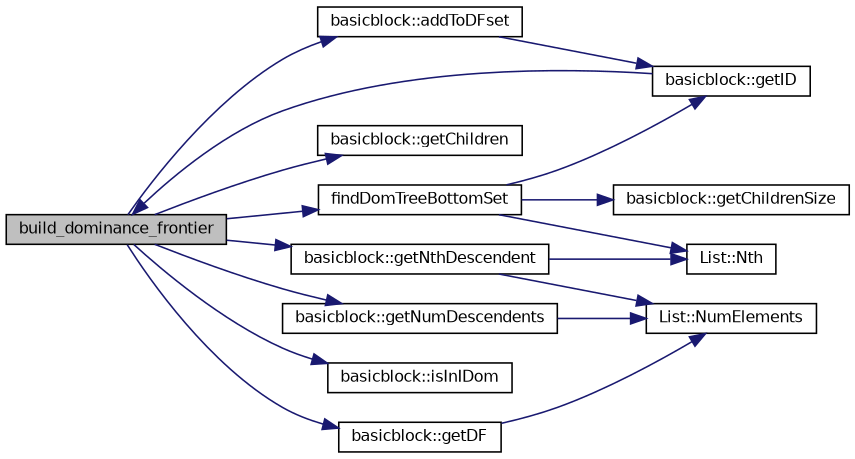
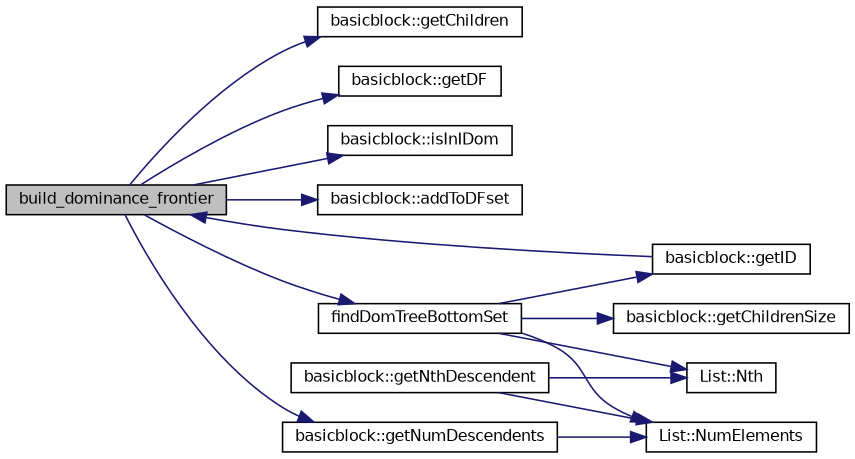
edge "basicblock::addToDFset" -> "basicblock::getID": removed
edge "build_dominance_frontier" -> "basicblock::getNthDescendent": removed
edge "basicblock::getDF" -> "List::NumElements": now "findDomTreeBottomSet" -> "List::NumElements"
